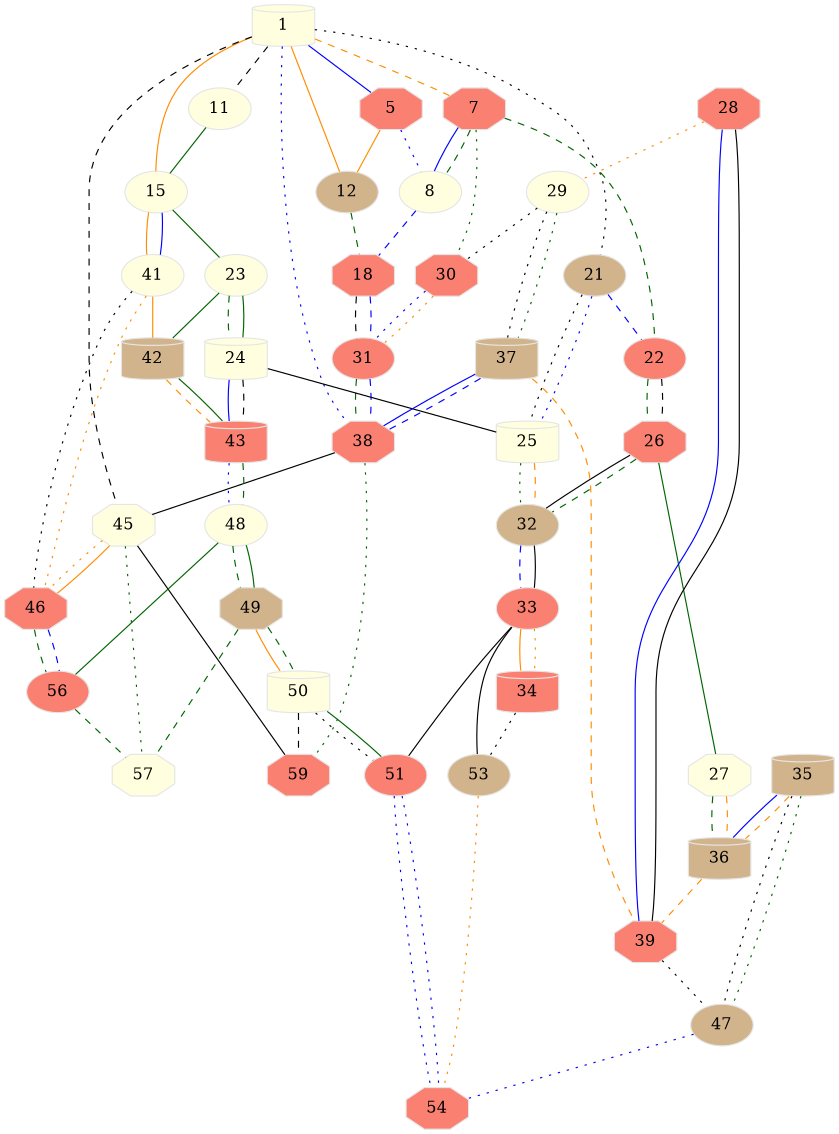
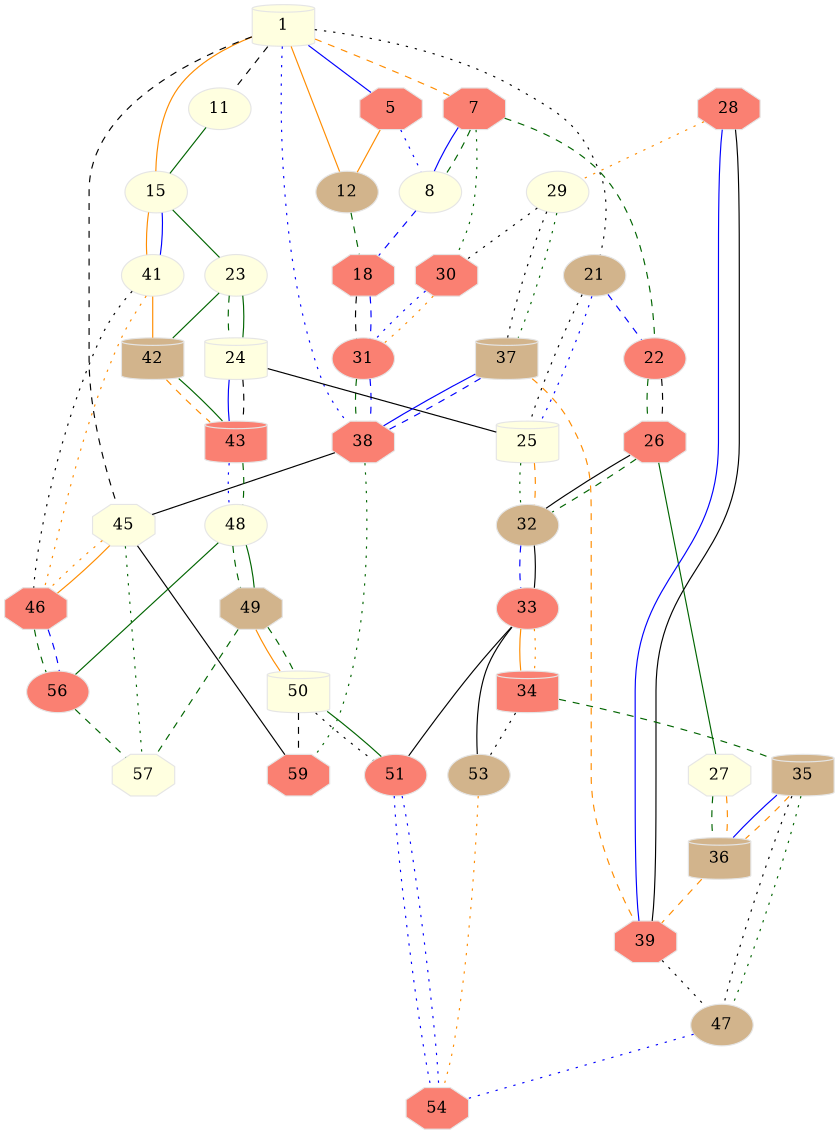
edge "34" -- "35": added
